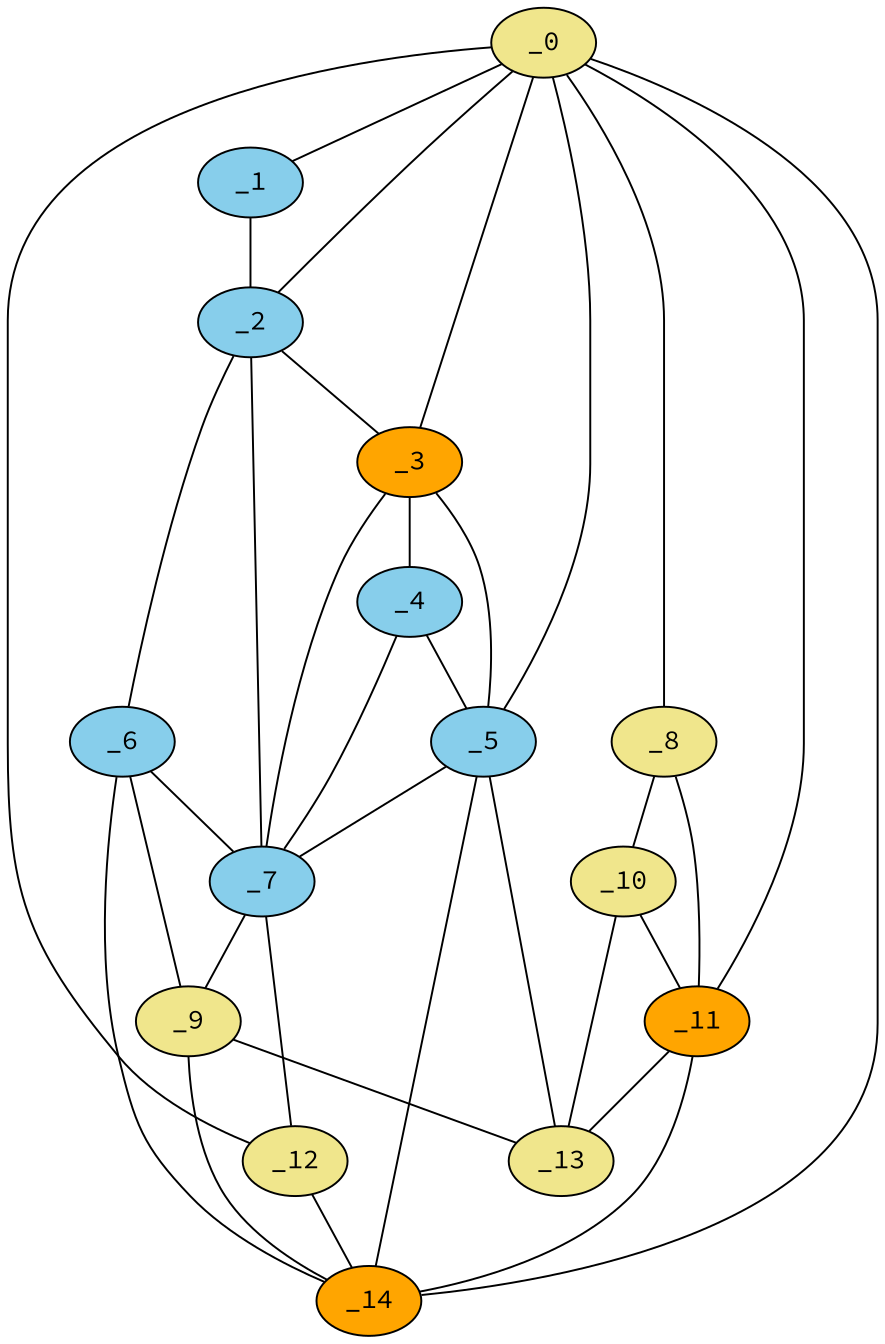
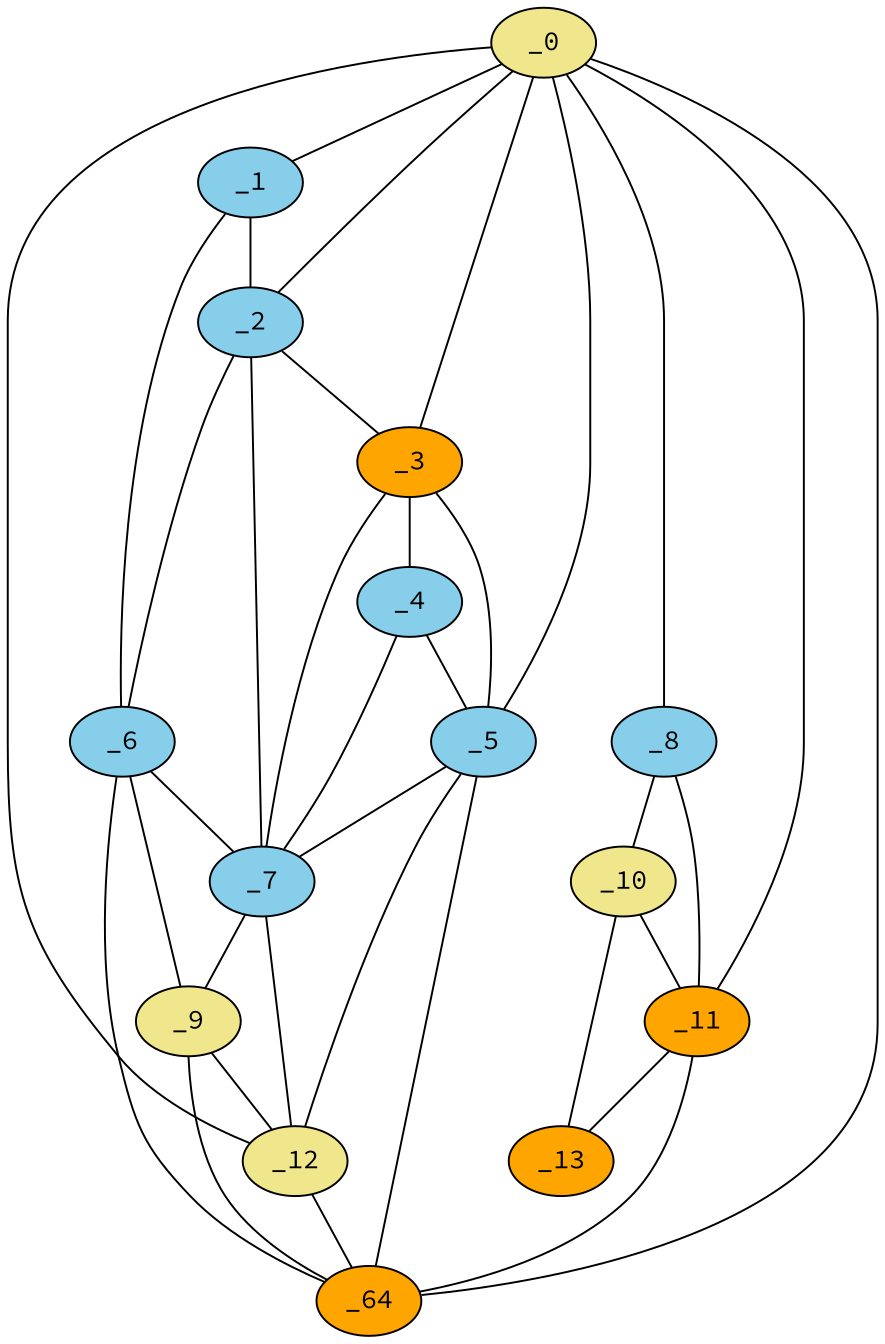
edge "_1" -- "_6": added
node "_8": fillcolor khaki -> skyblue
edge "_5" -- "_13": now "_5" -- "_12"
edge "_9" -- "_13": now "_9" -- "_12"
node "_13": fillcolor khaki -> orange
node "_14": label "_14" -> "_64"
